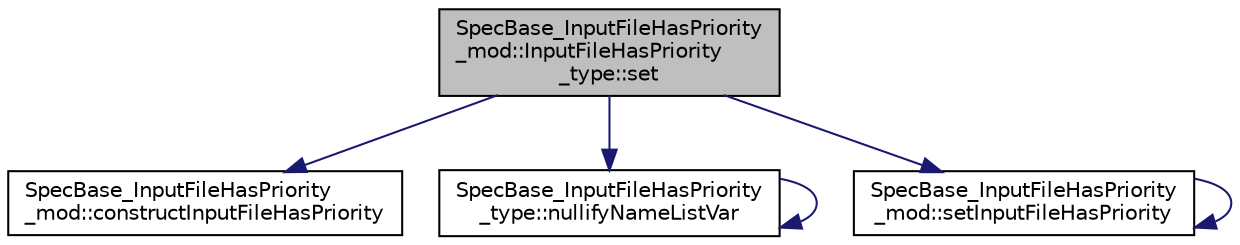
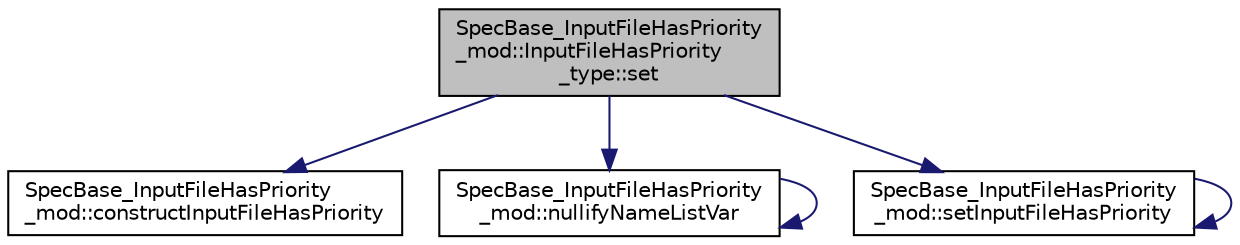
node "SpecBase_InputFileHasPriority _type::nullifyNameListVar": label "SpecBase_InputFileHasPriority _type::nullifyNameListVar" -> "SpecBase_InputFileHasPriority _mod::nullifyNameListVar"
